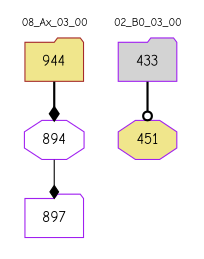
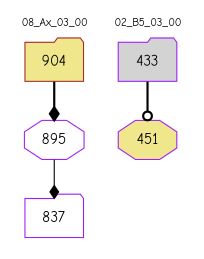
cluster "02_B0_03_00": label "02_B0_03_00" -> "02_B5_03_00"
node "944": label "944" -> "904"
node "894": label "894" -> "895"
node "897": label "897" -> "837"
